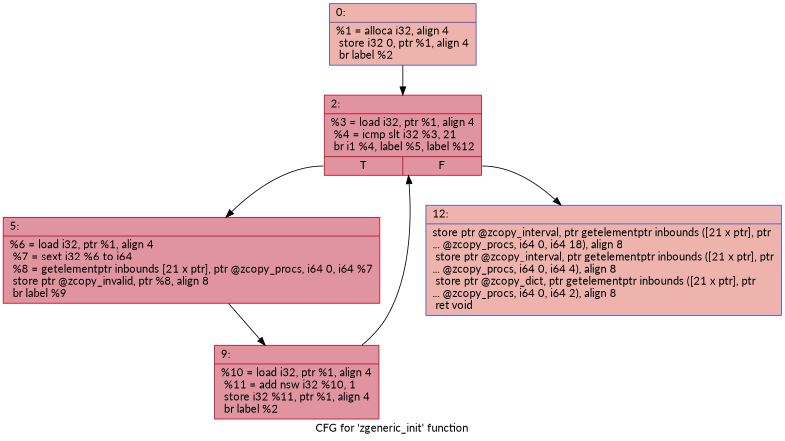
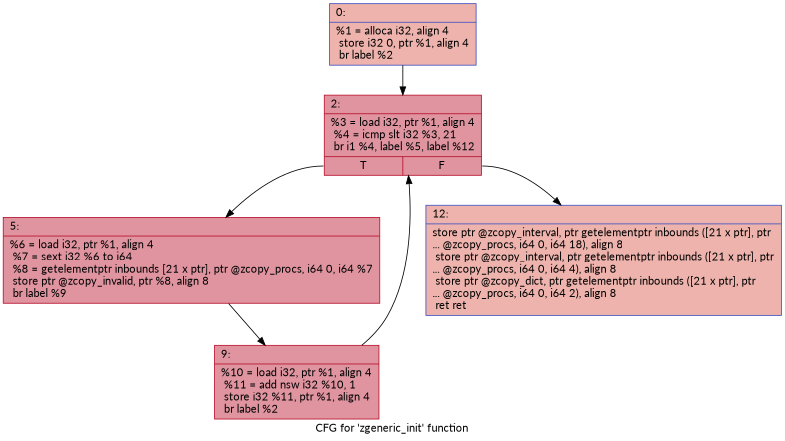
node "12:": text "ret void" -> "ret ret"
